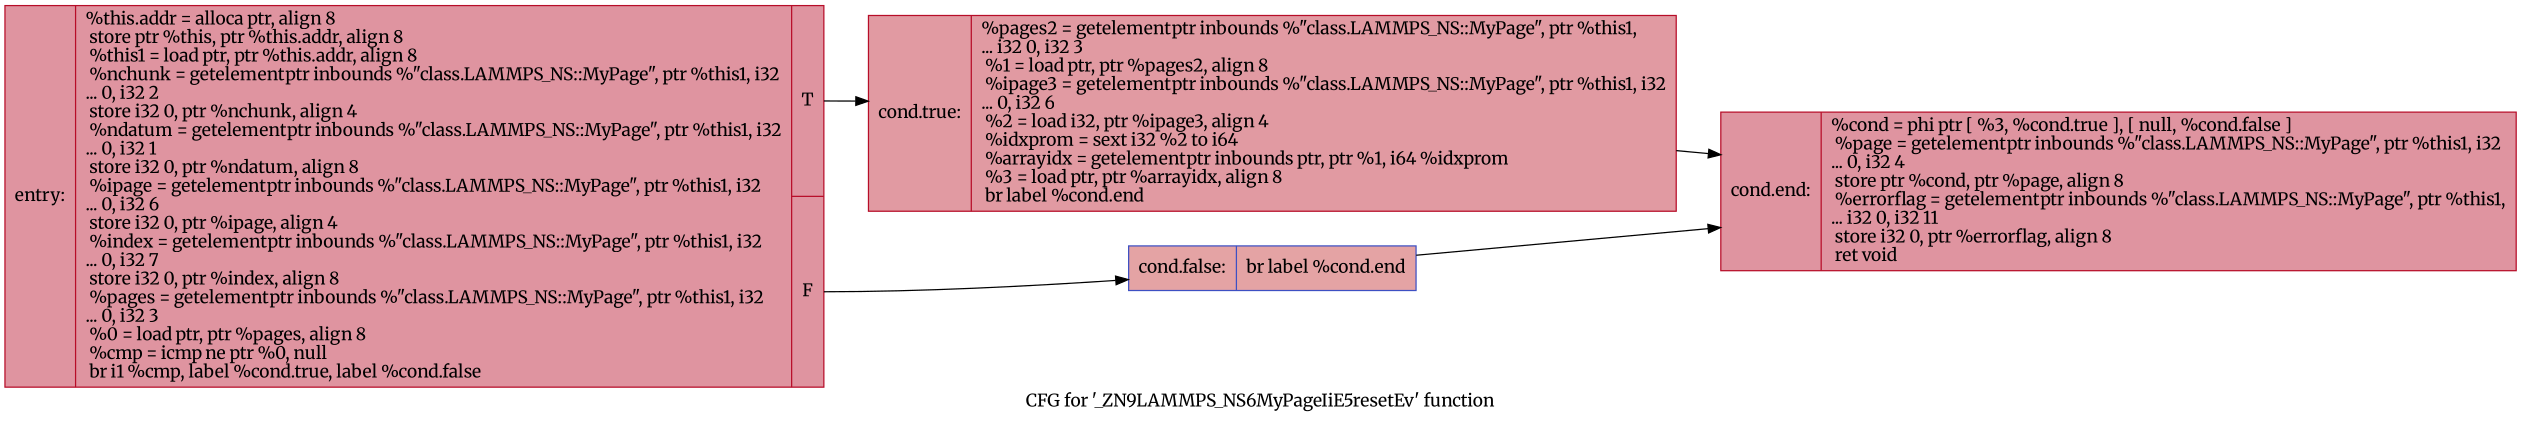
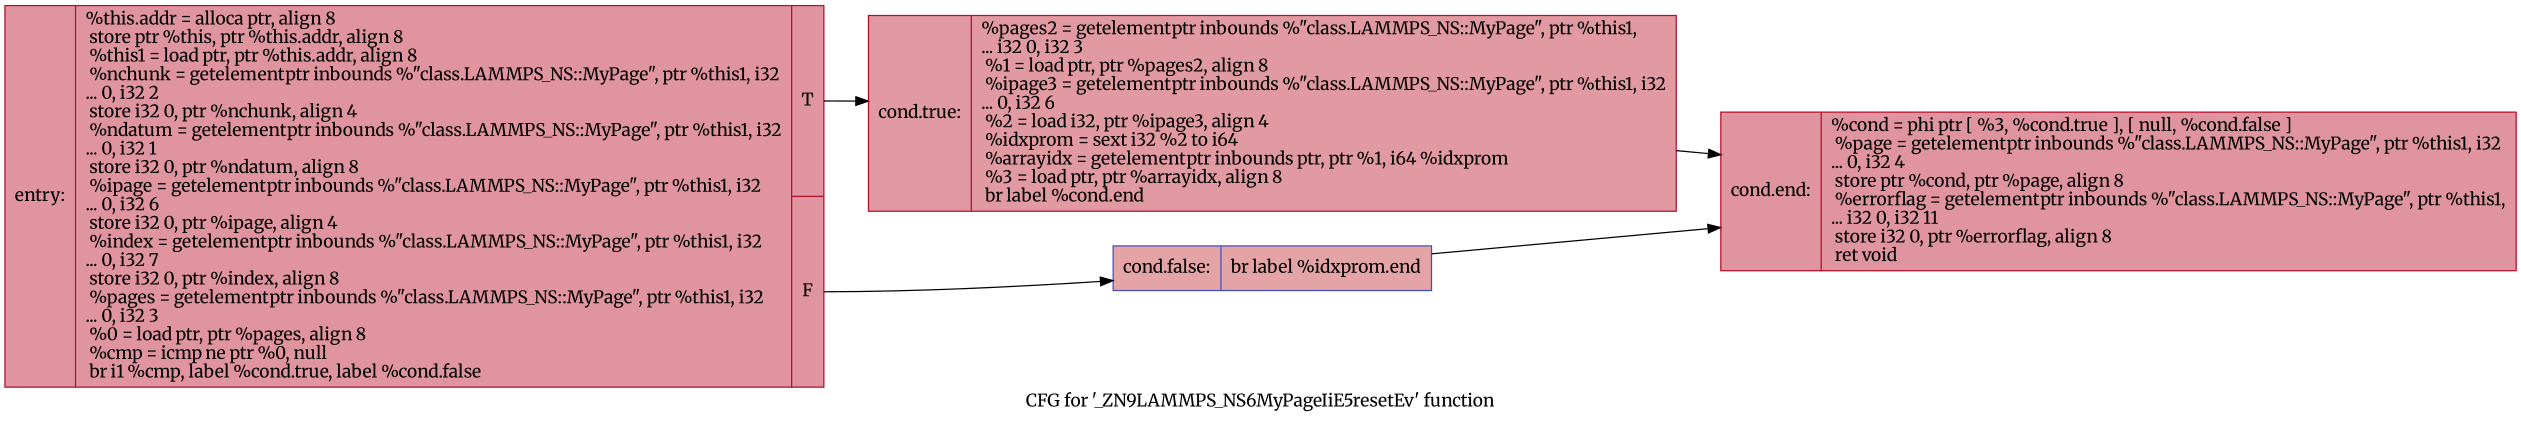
node "cond.false:": text "br label %cond.end" -> "br label %idxprom.end"
